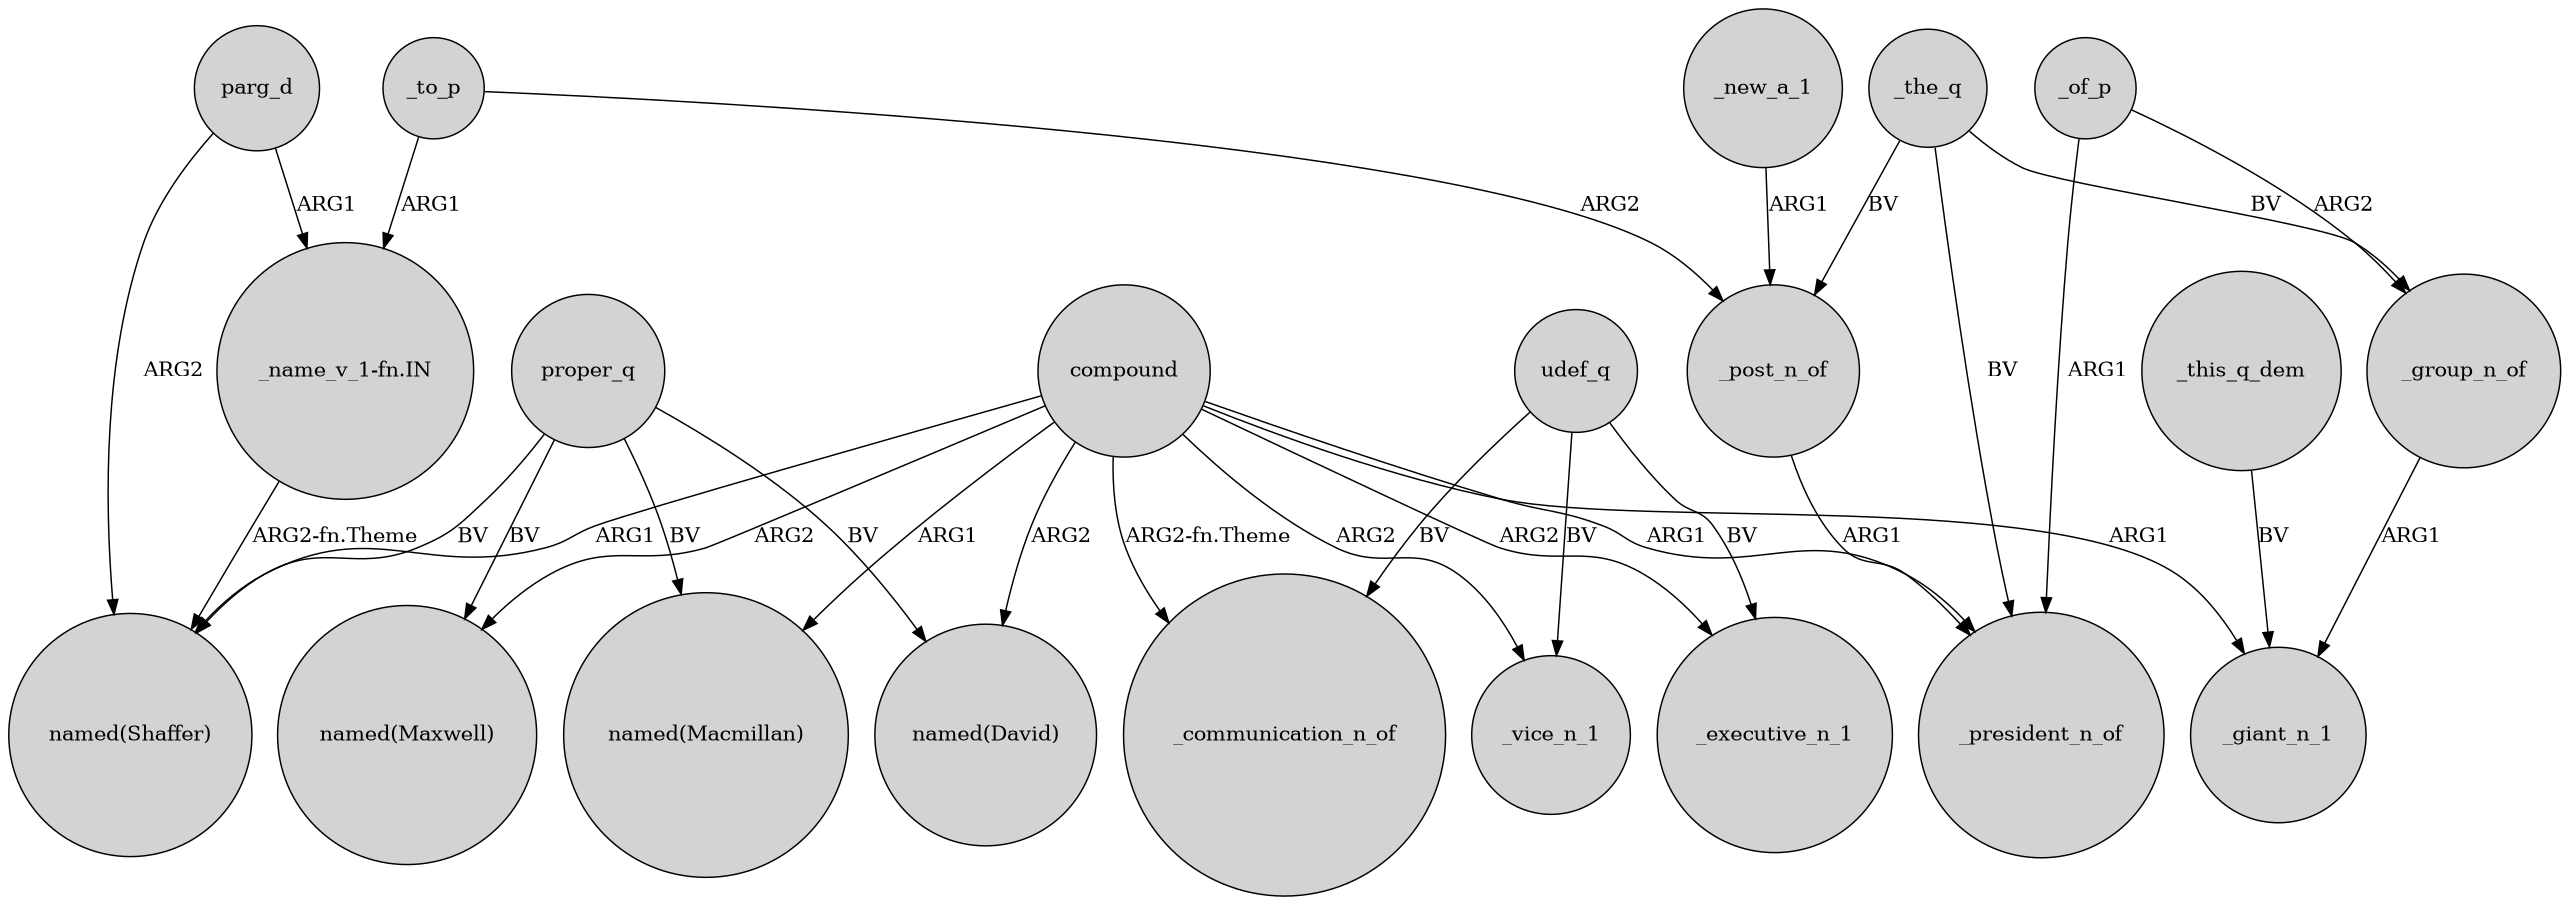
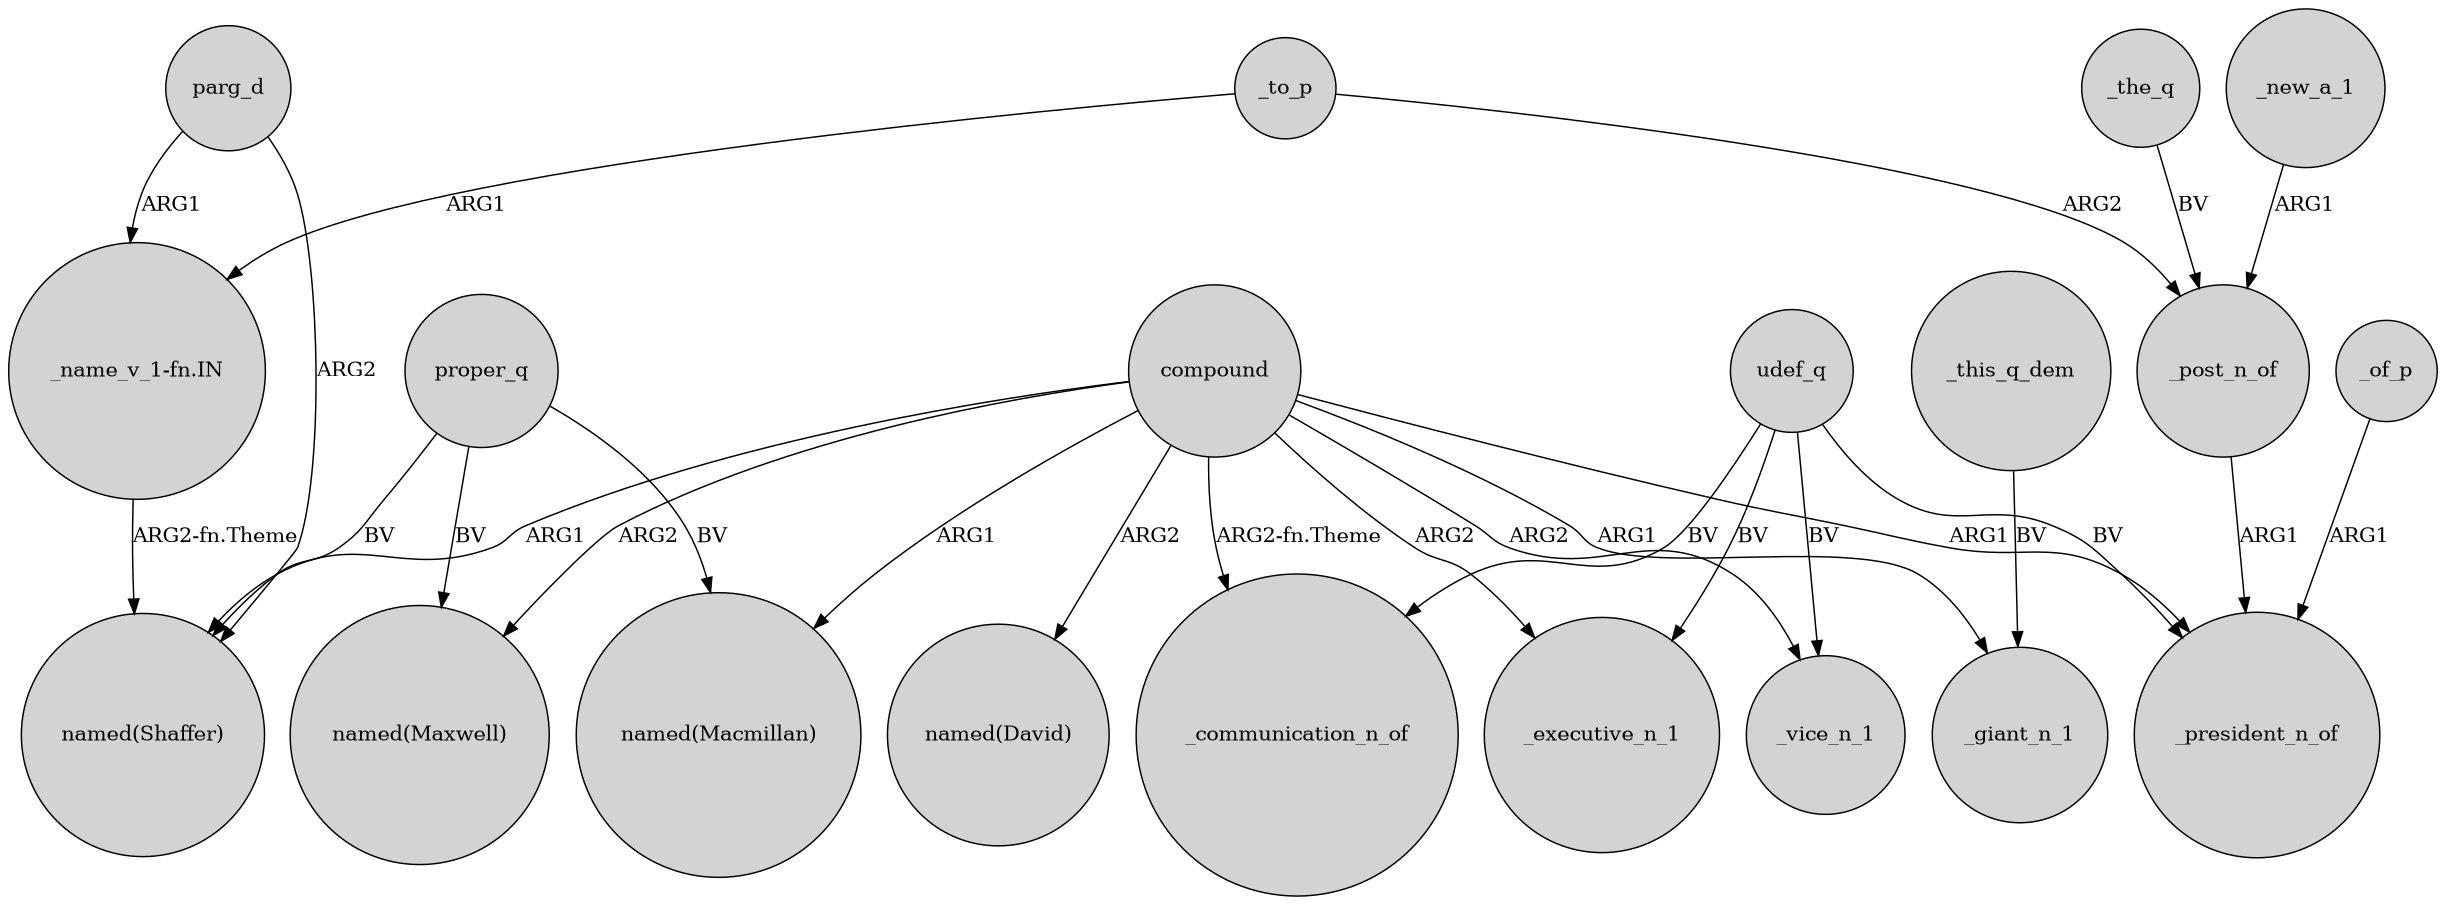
node "_group_n_of": removed
edge "_the_q" -> "_president_n_of": now "udef_q" -> "_president_n_of"
edge "proper_q" -> "named(David)": removed, label "BV"
